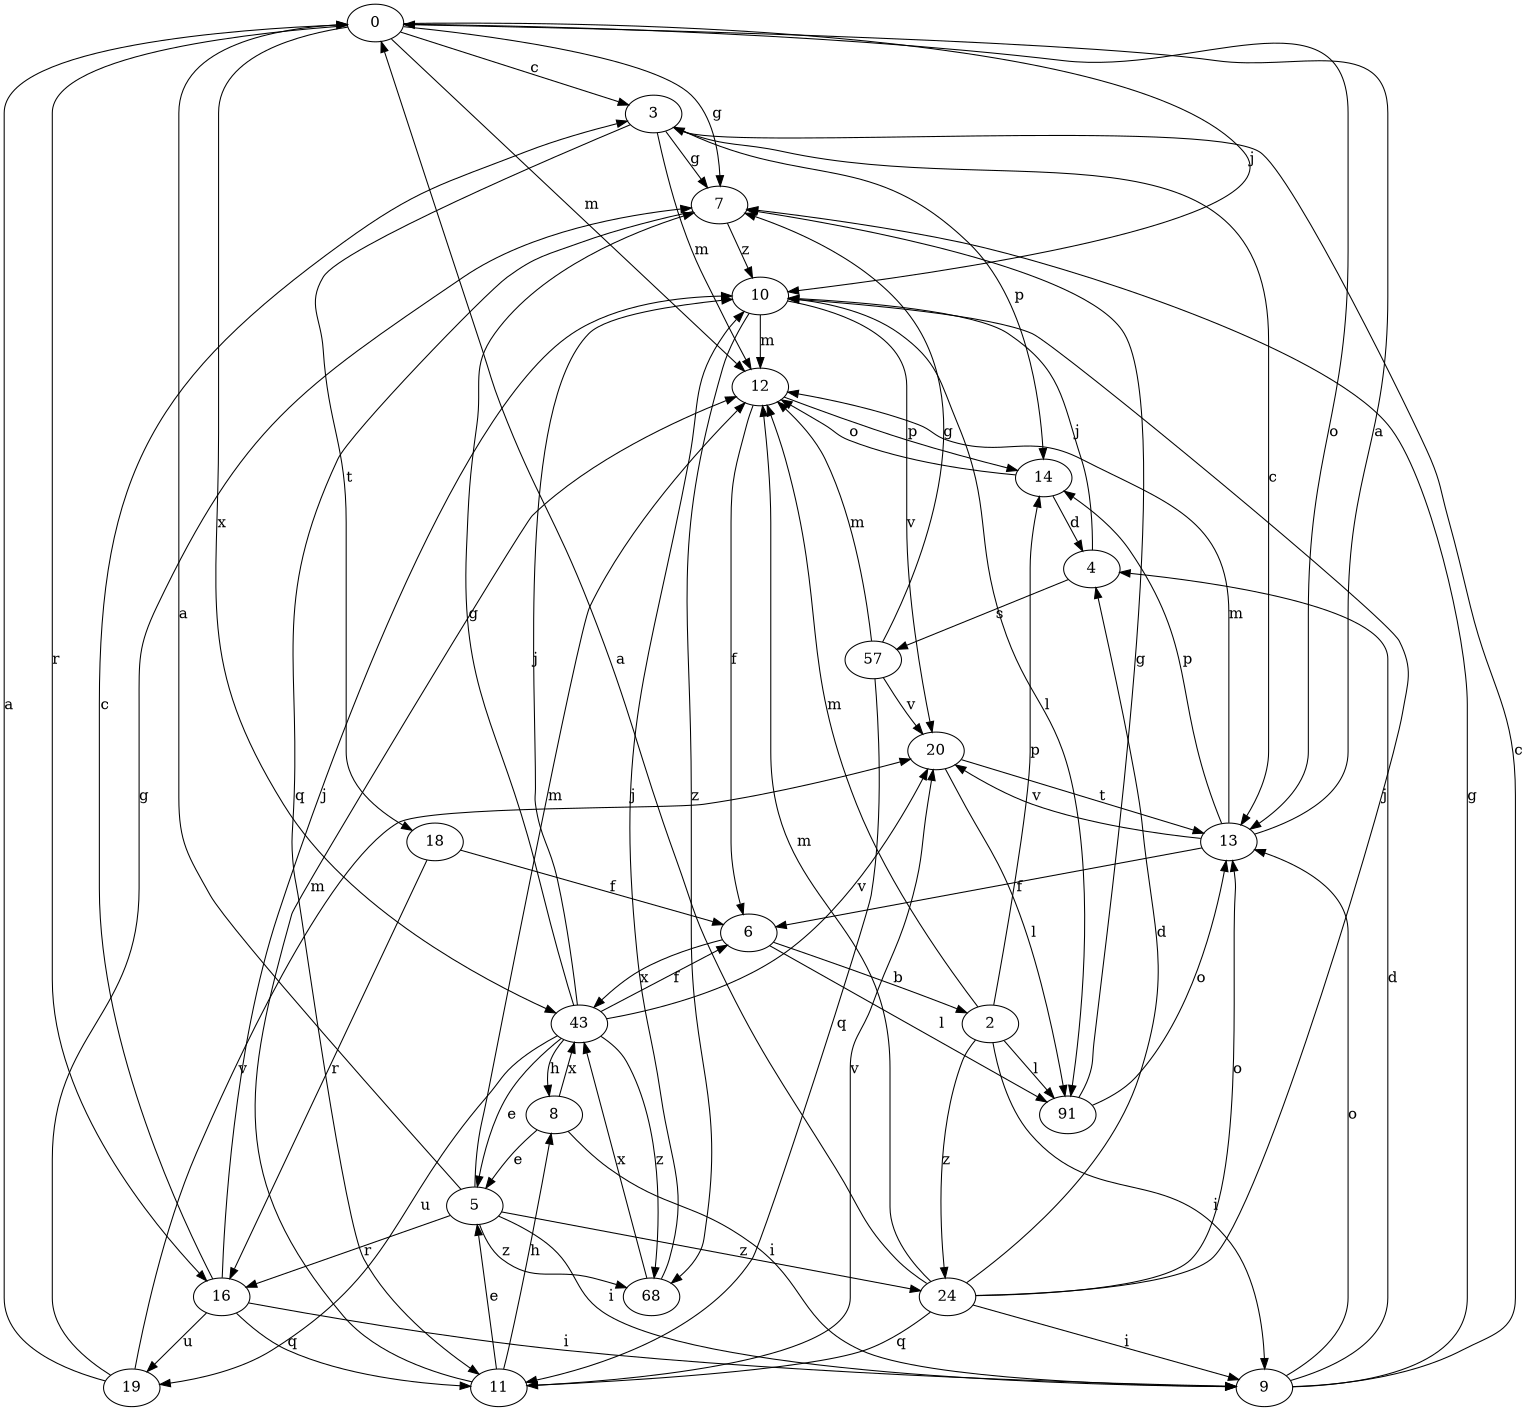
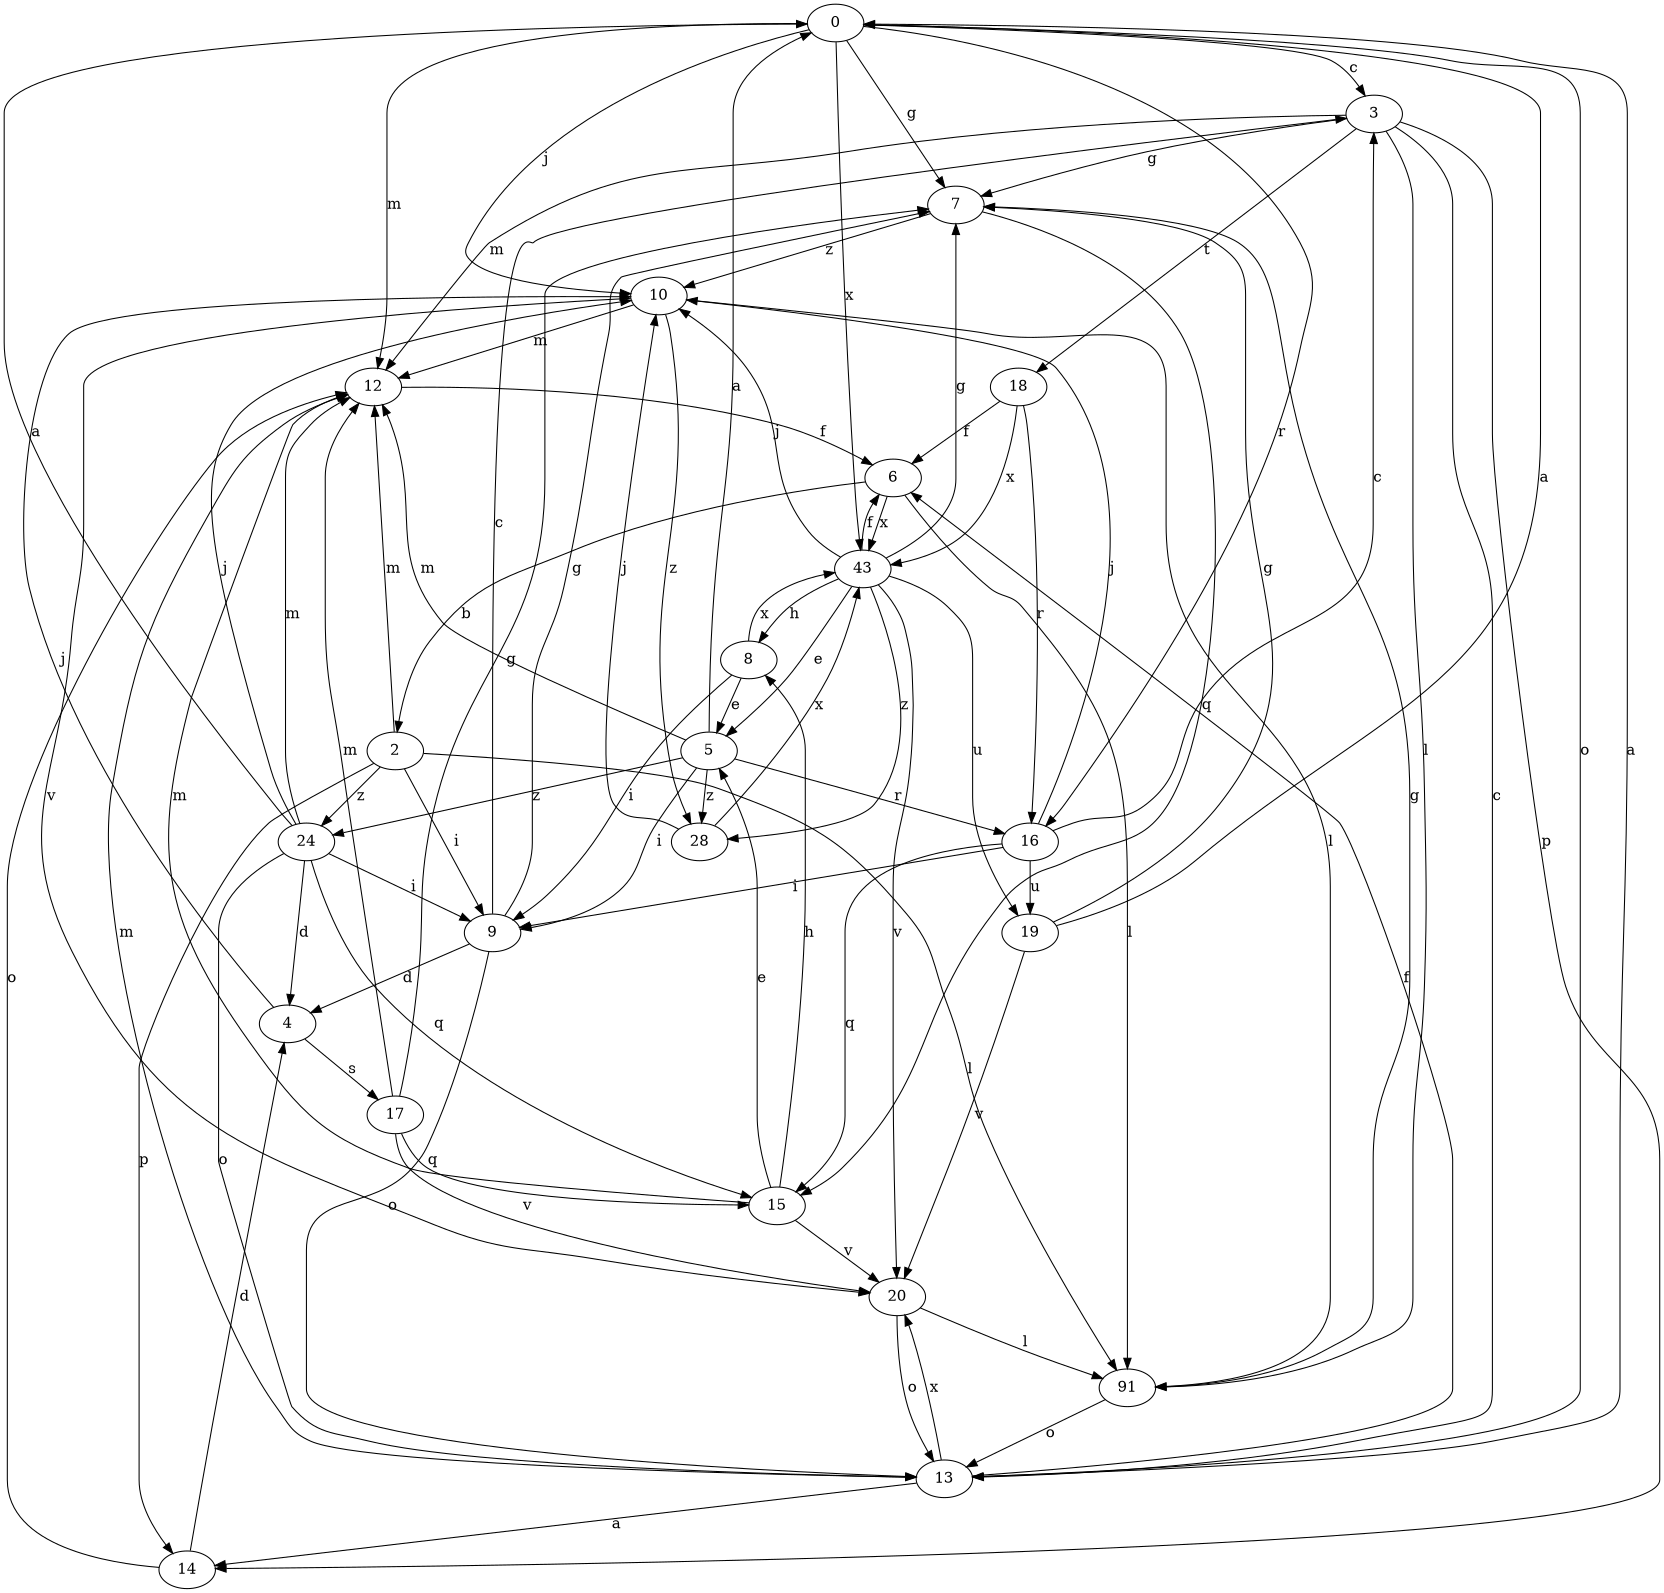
edge "12" -> "14": removed, label "p"
edge "18" -> "43": added, label "x"
node "57": label "57" -> "17"
edge "13" -> "14": label "p" -> "a"
edge "13" -> "20": label "v" -> "x"
edge "20" -> "13": label "t" -> "o"
edge "3" -> "91": added, label "l"
node "68": label "68" -> "28"
node "11": label "11" -> "15"
